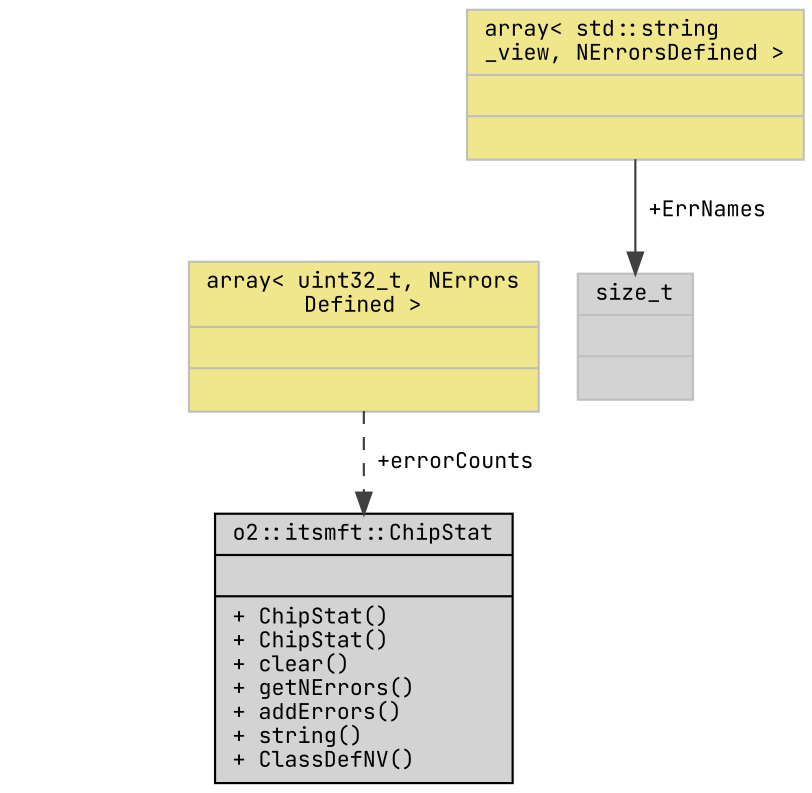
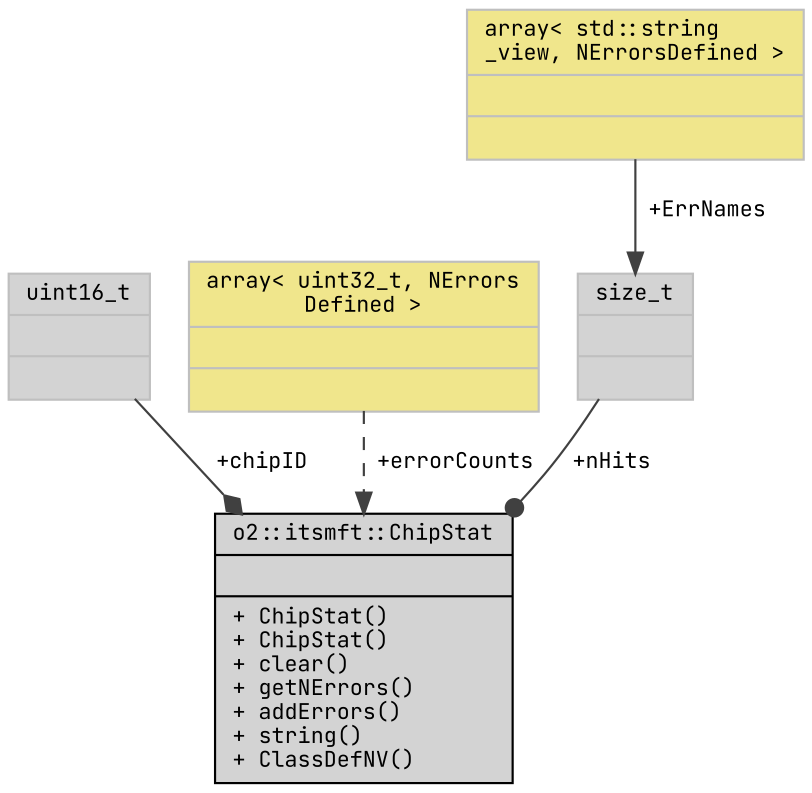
node "uint16_t": added
edge "size_t" -> "o2::itsmft::ChipStat": added, label "+nHits"
